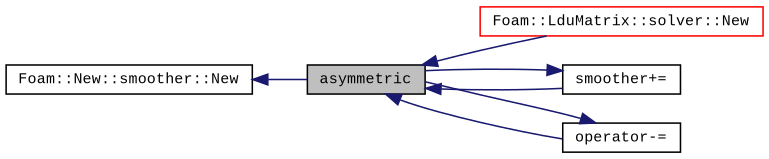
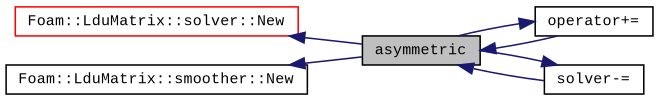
edge "Foam::LduMatrix::solver::New" -> "asymmetric": reversed
node "Foam::New::smoother::New": label "Foam::New::smoother::New" -> "Foam::LduMatrix::smoother::New"
node "smoother+=": label "smoother+=" -> "operator+="
node "operator-=": label "operator-=" -> "solver-="
